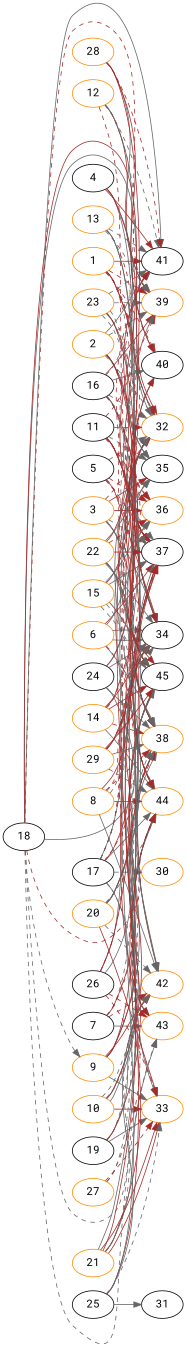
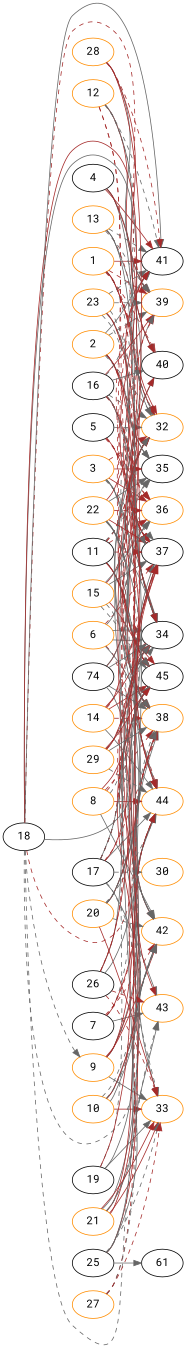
edge "12" -> "38": added
edge "6" -> "37": style solid -> dashed
node "24": label "24" -> "74"
edge "11" -> "42": added
node "31": label "31" -> "61"
